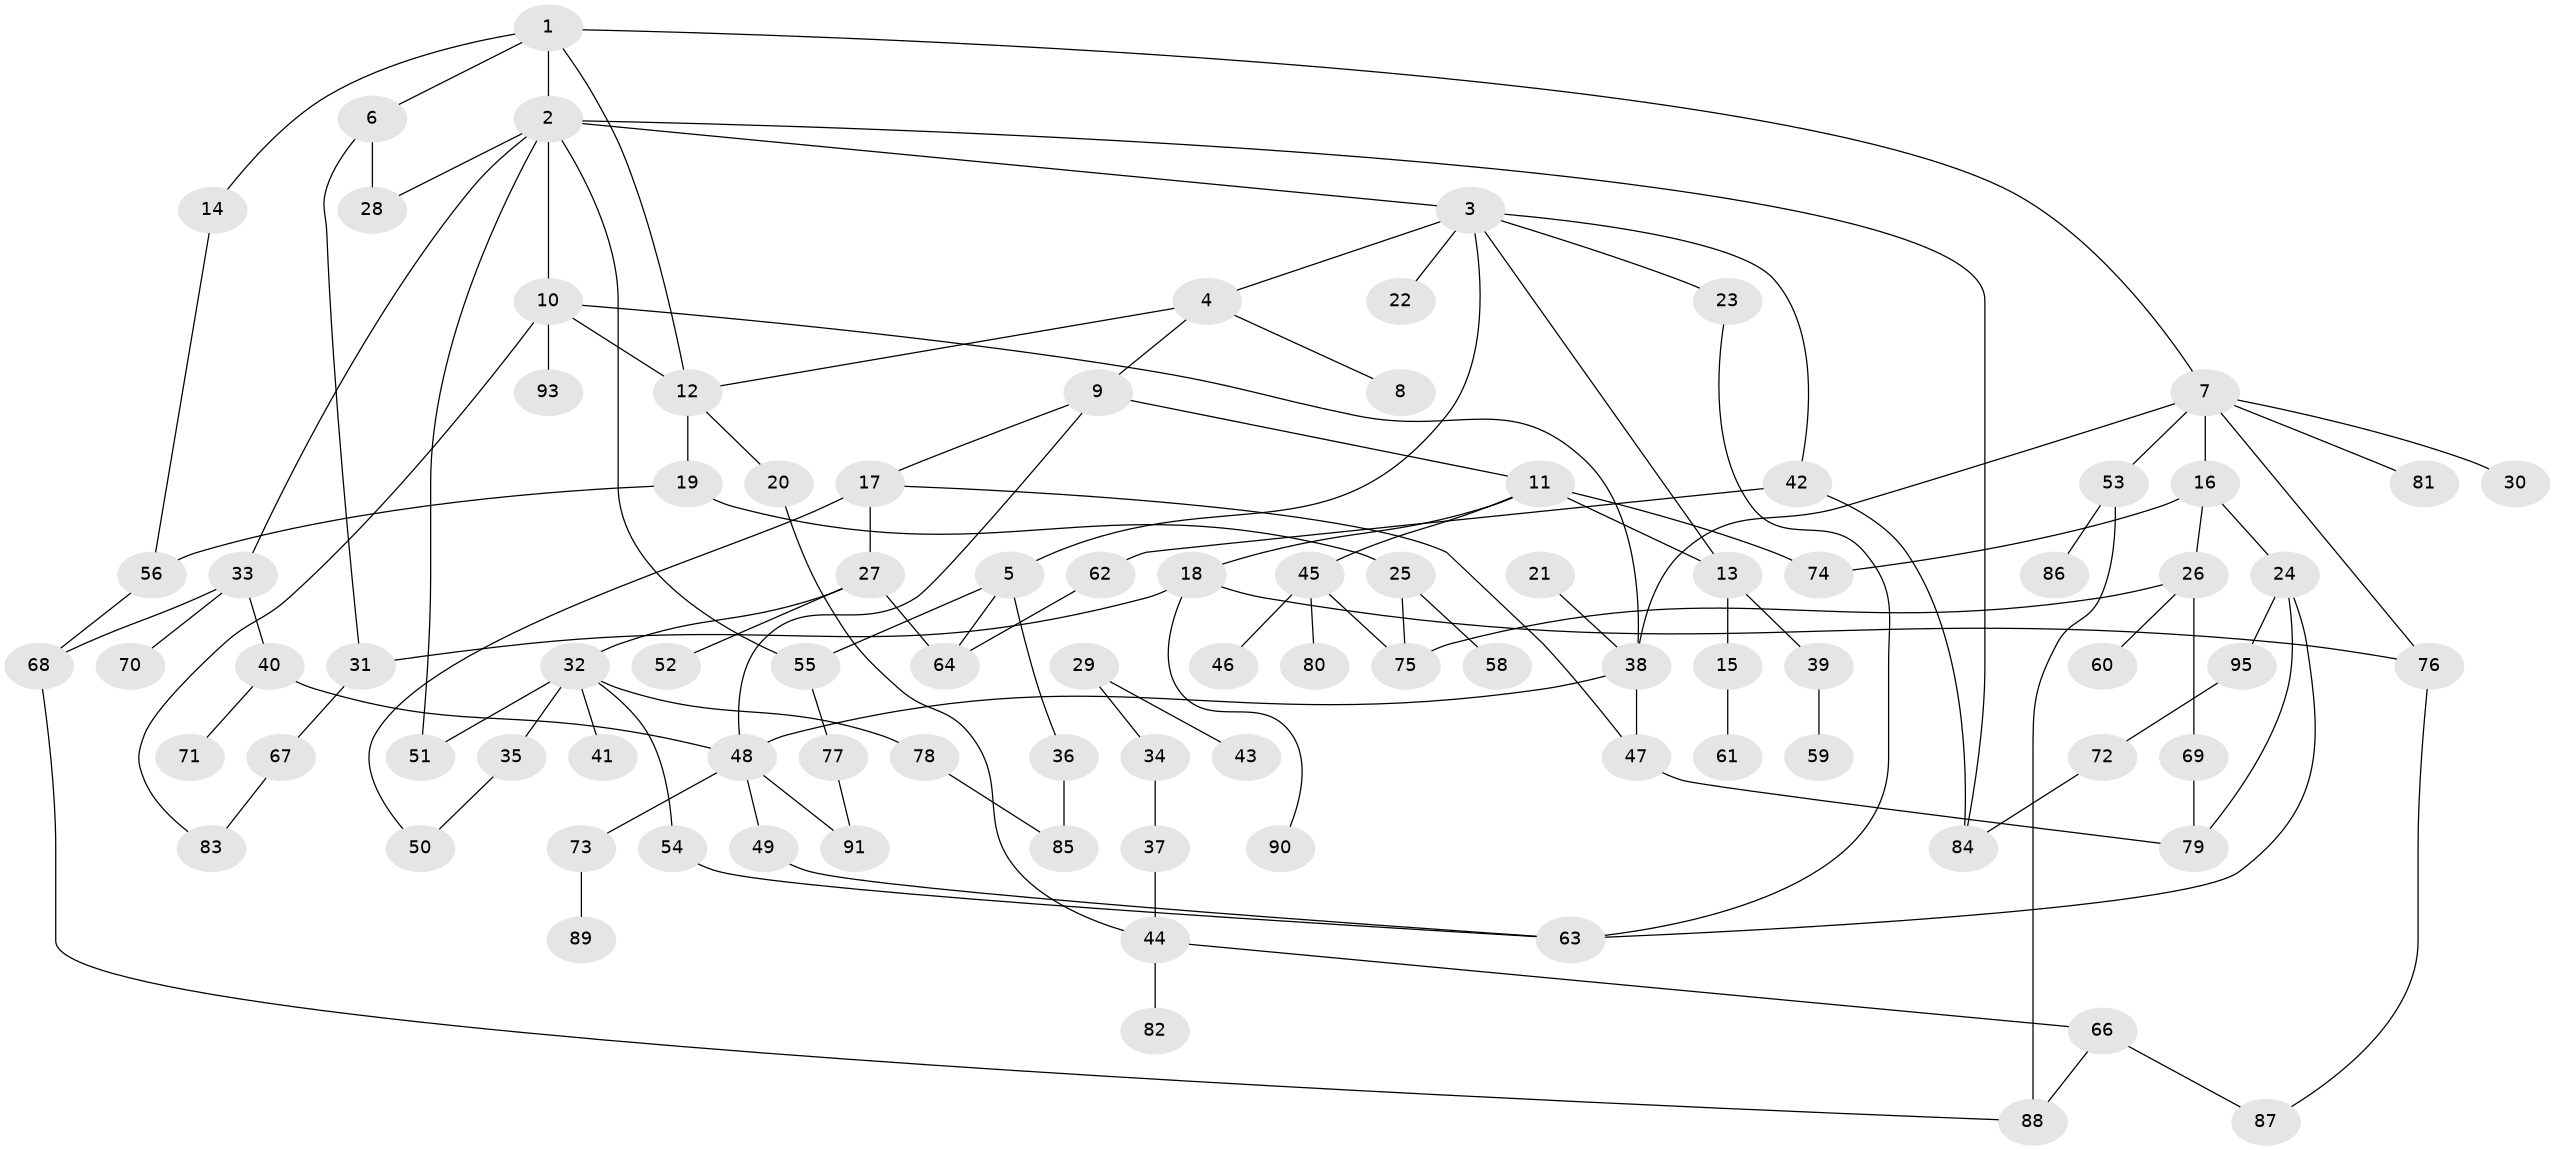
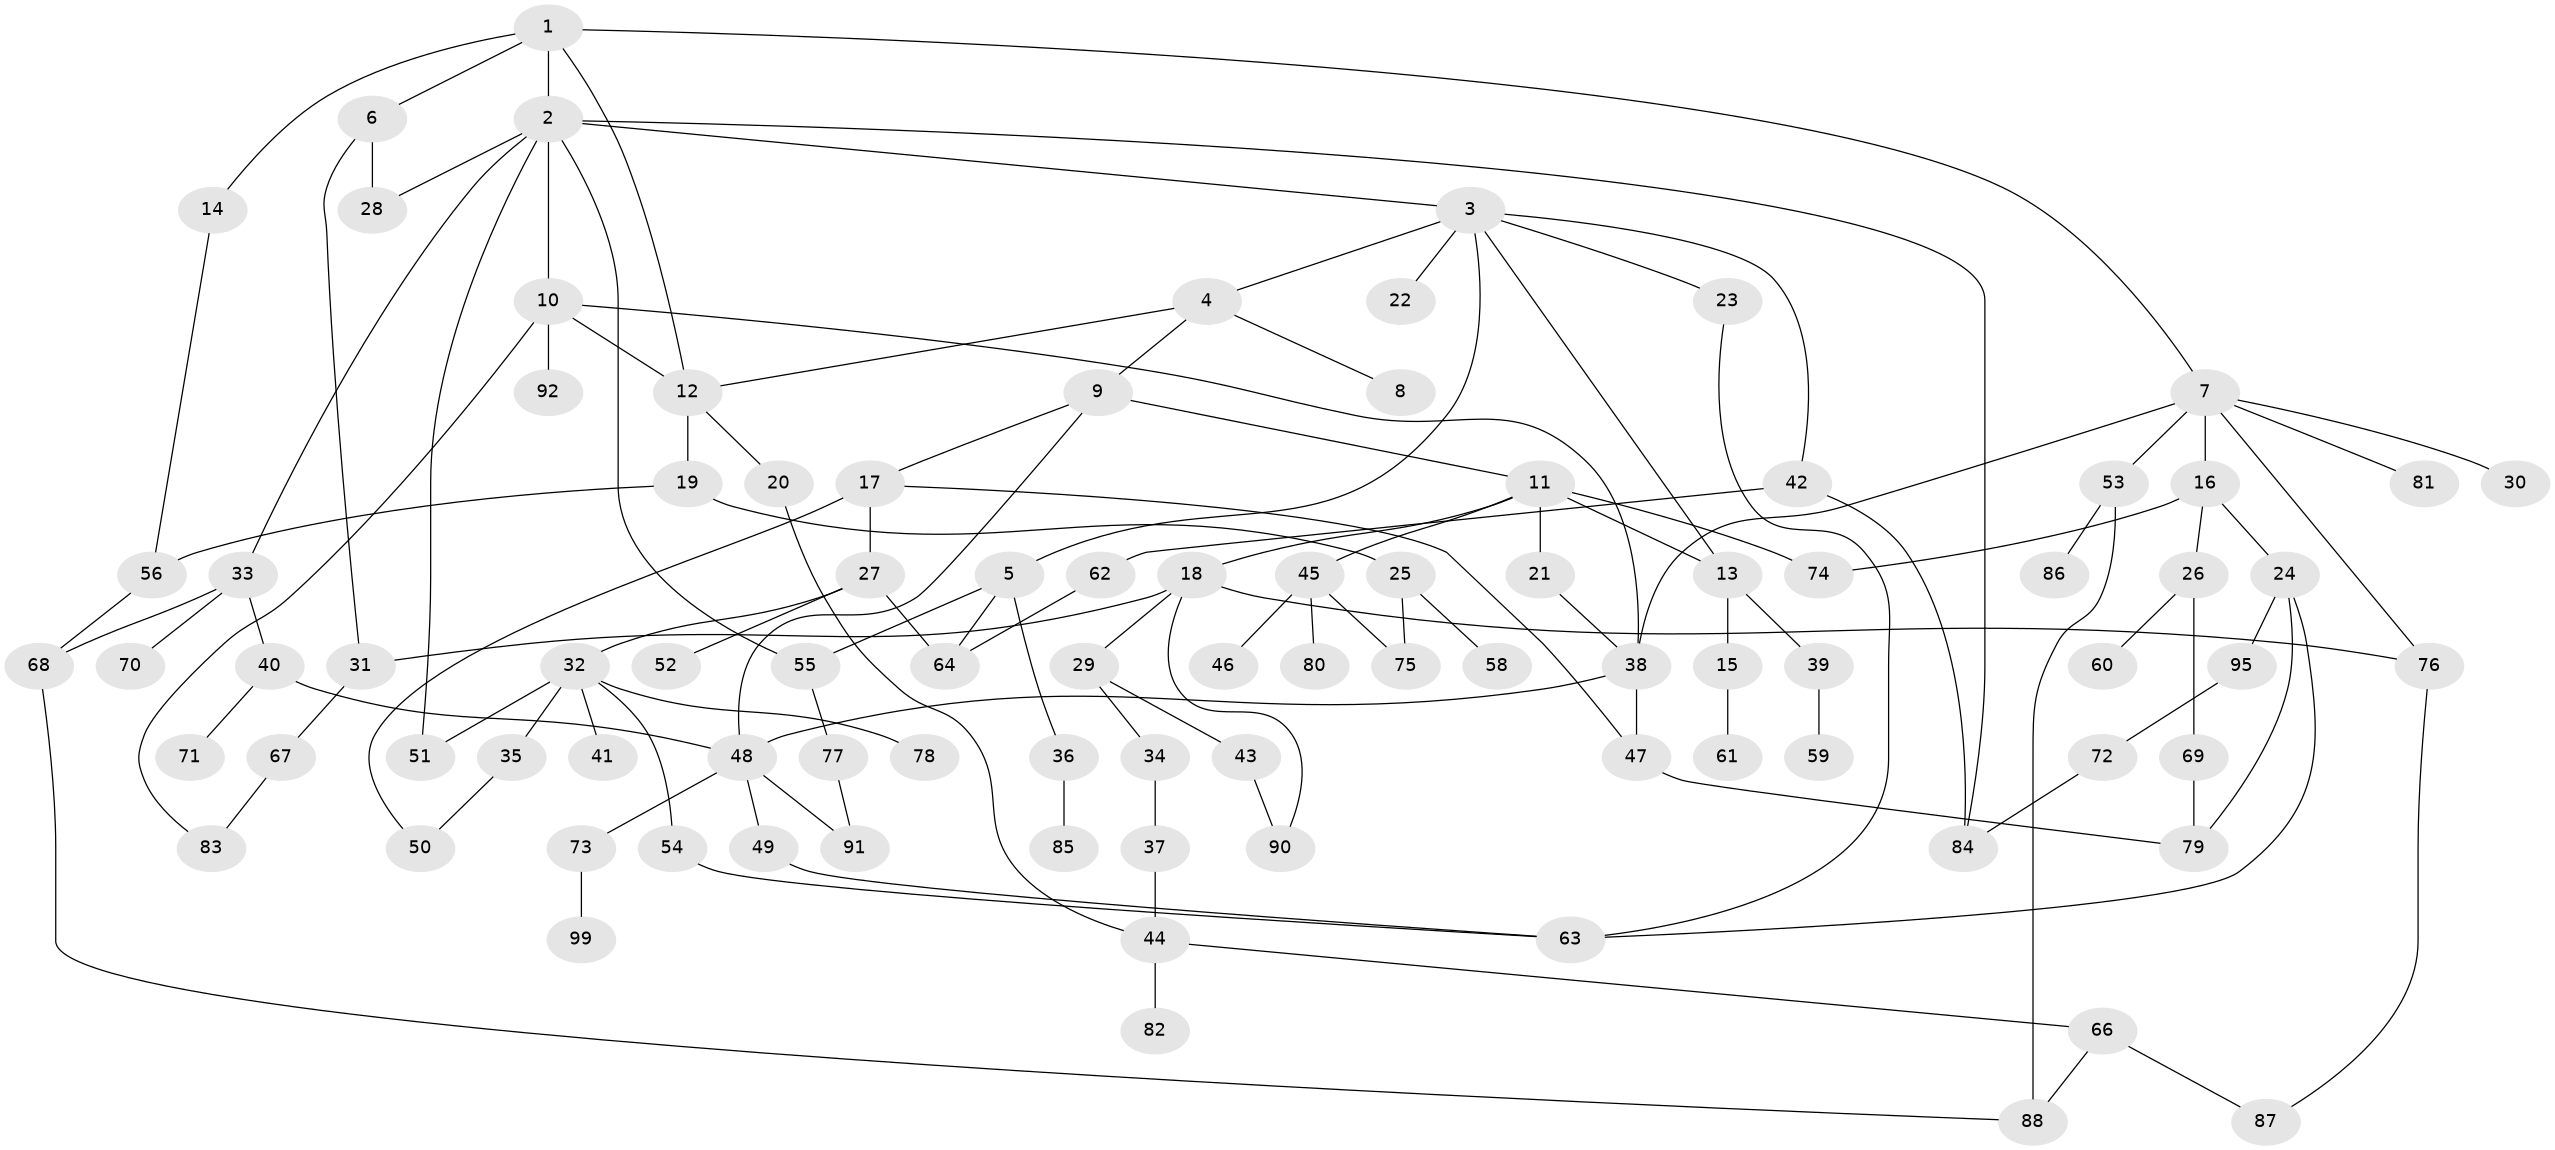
node "93": label "93" -> "92"
edge "11" -- "21": added
edge "26" -- "75": removed
edge "18" -- "29": added
edge "43" -- "90": added
edge "78" -- "85": removed
node "89": label "89" -> "99"
